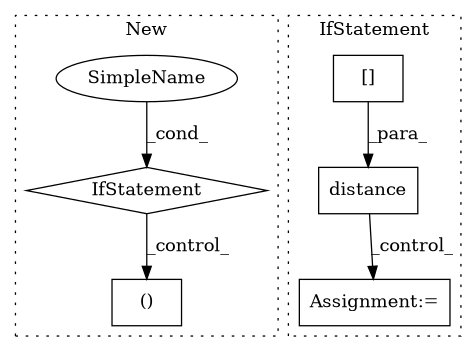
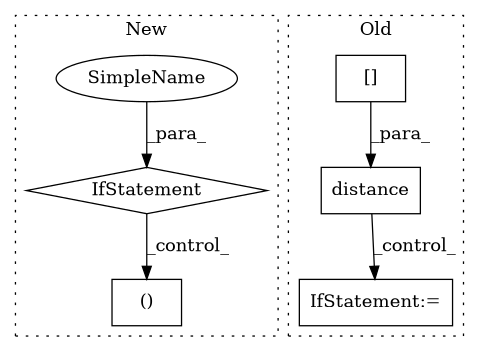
cluster "IfStatement": label "IfStatement" -> "Old"
edge "SimpleName" -> "IfStatement": label "_cond_" -> "_para_"
node "Assignment:=": label "Assignment:=" -> "IfStatement:="
